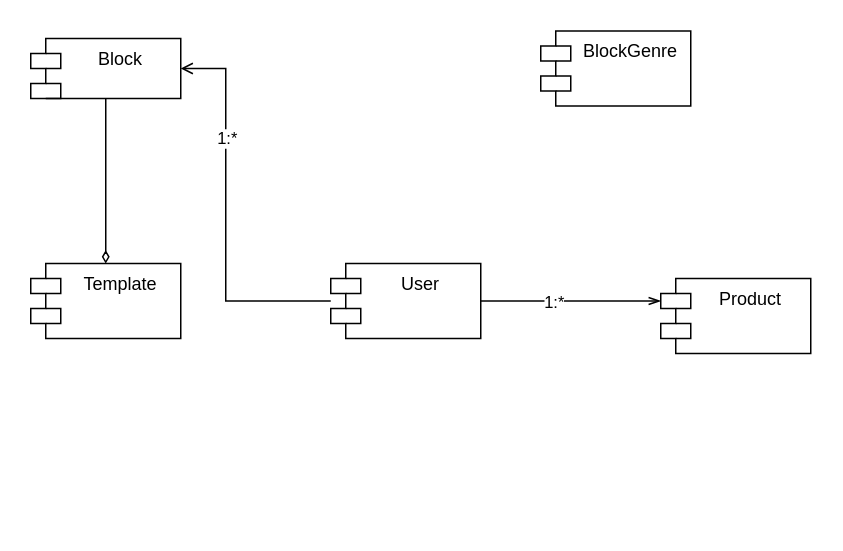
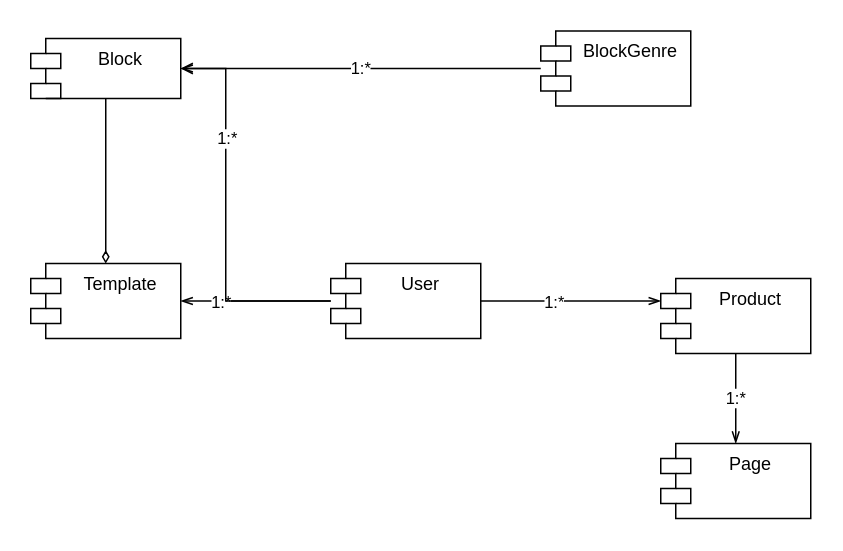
edge "BlockGenre" -> "Block": added, label "1:*"
edge "User" -> "Template": added, label "1:*"
edge "Product" -> "Page": added, label "1:*"
node "Page": added
